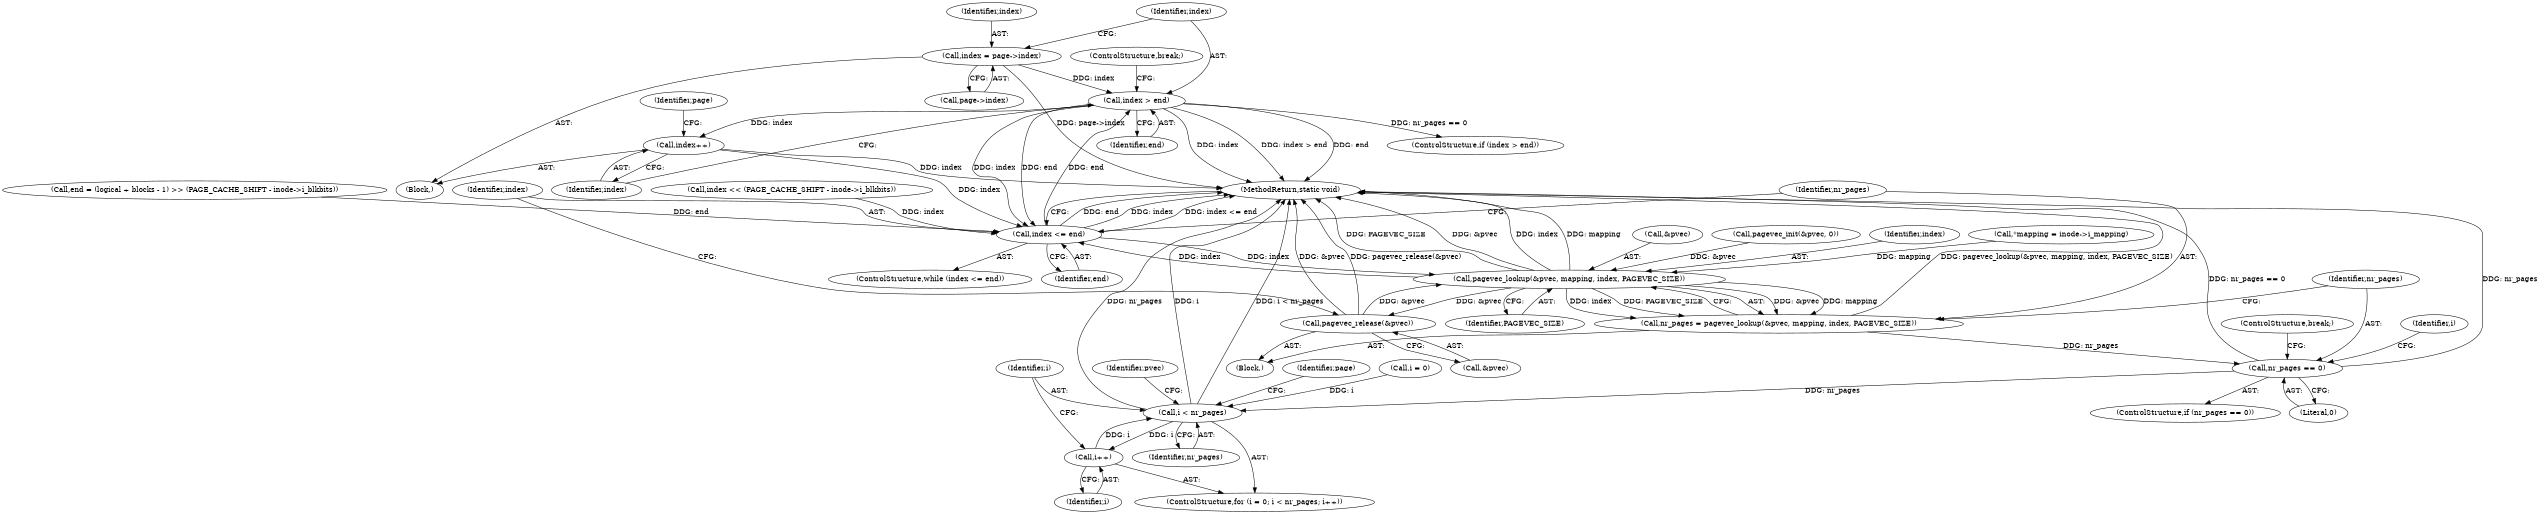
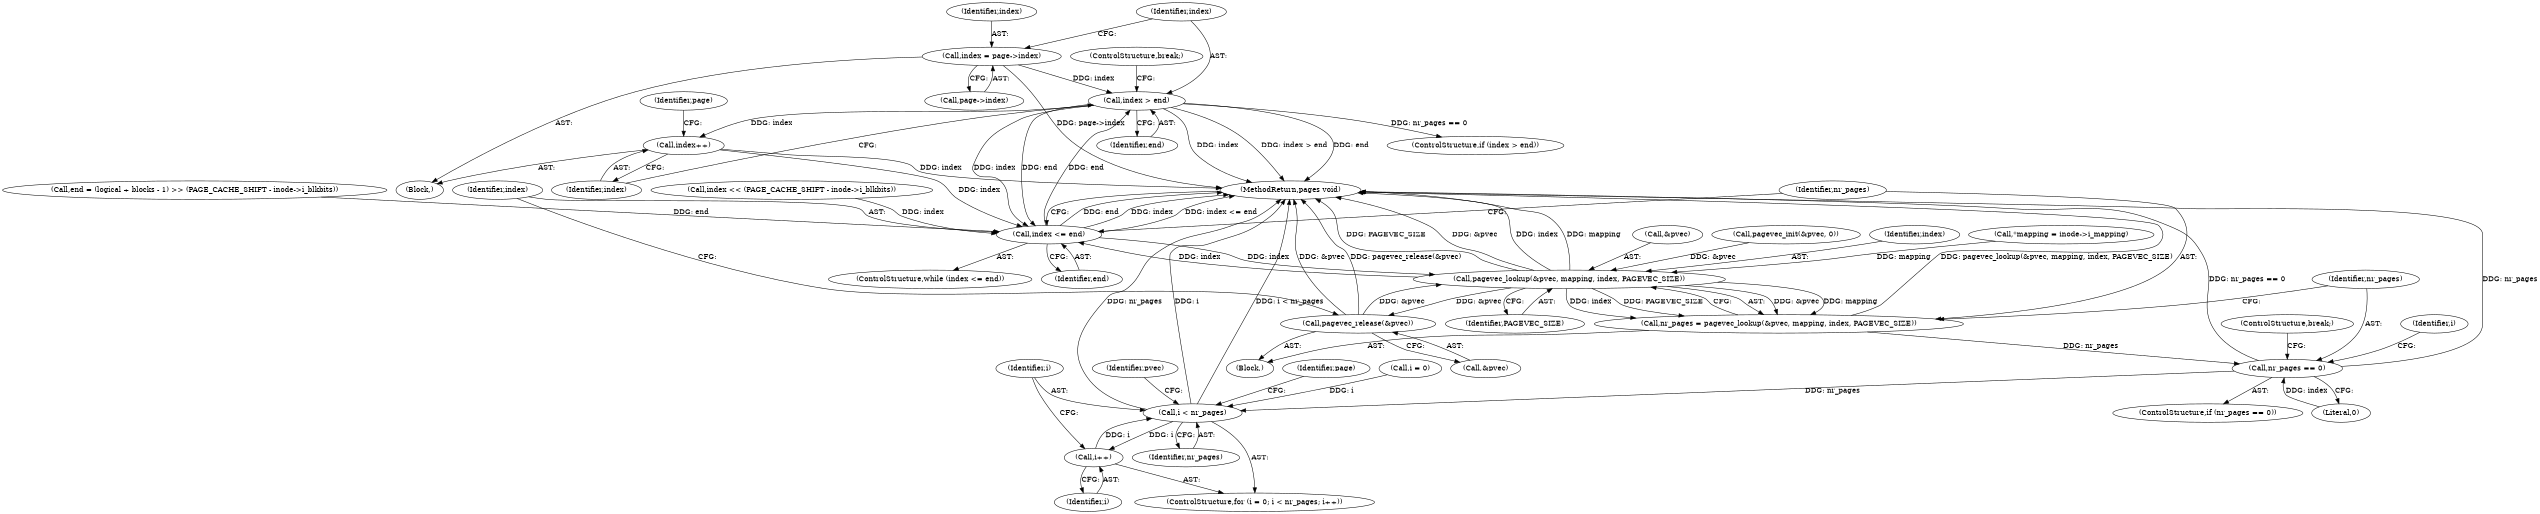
node "(MethodReturn,static void)": label "(MethodReturn,static void)" -> "(MethodReturn,pages void)"
edge "(Literal,0)" -> "(Call,nr_pages == 0)": label "AST: " -> "DDG: index"
